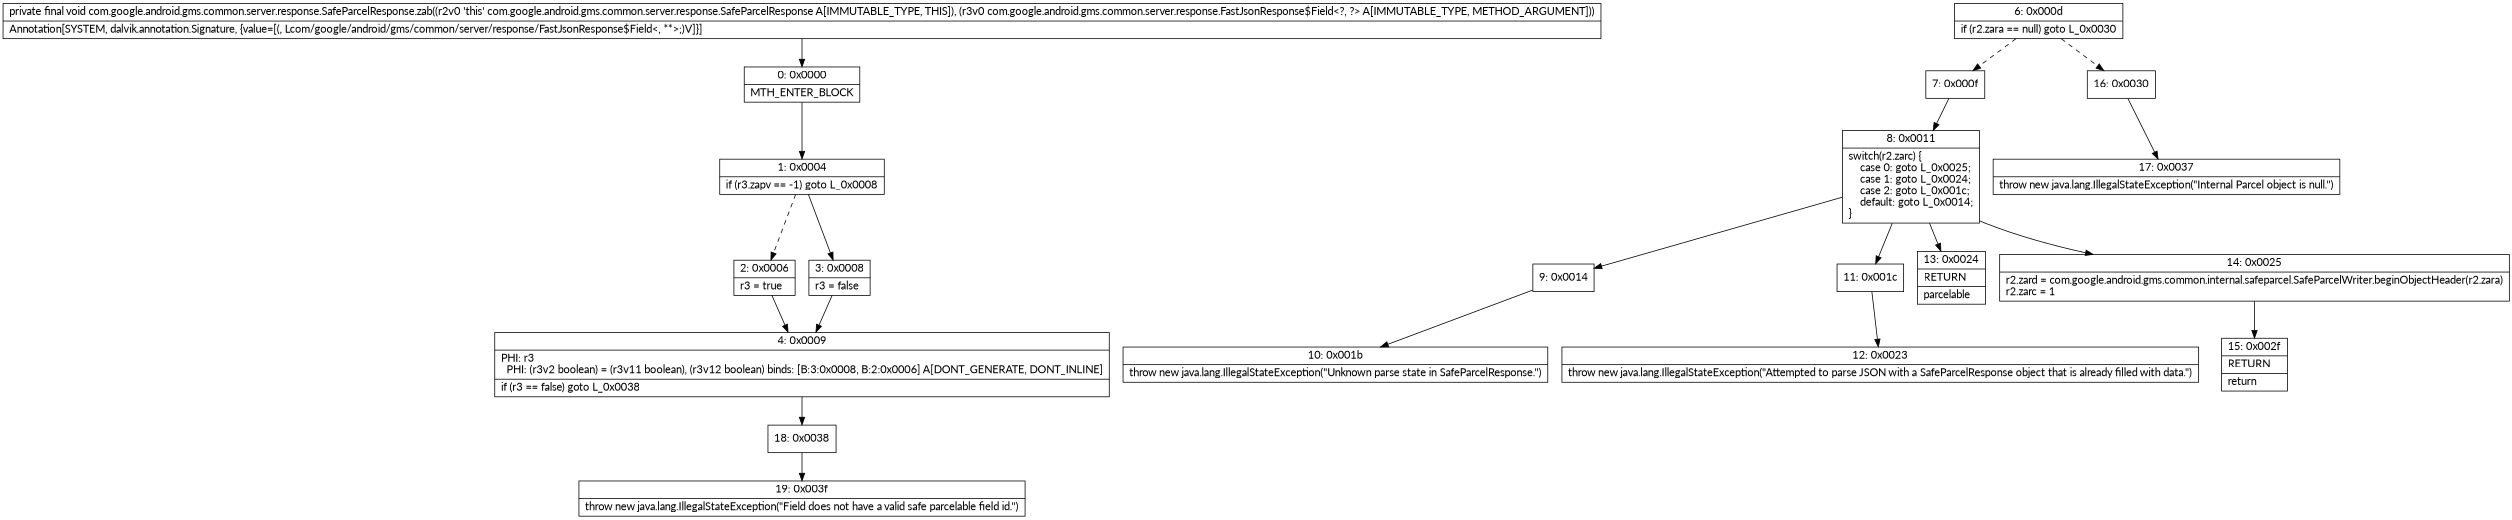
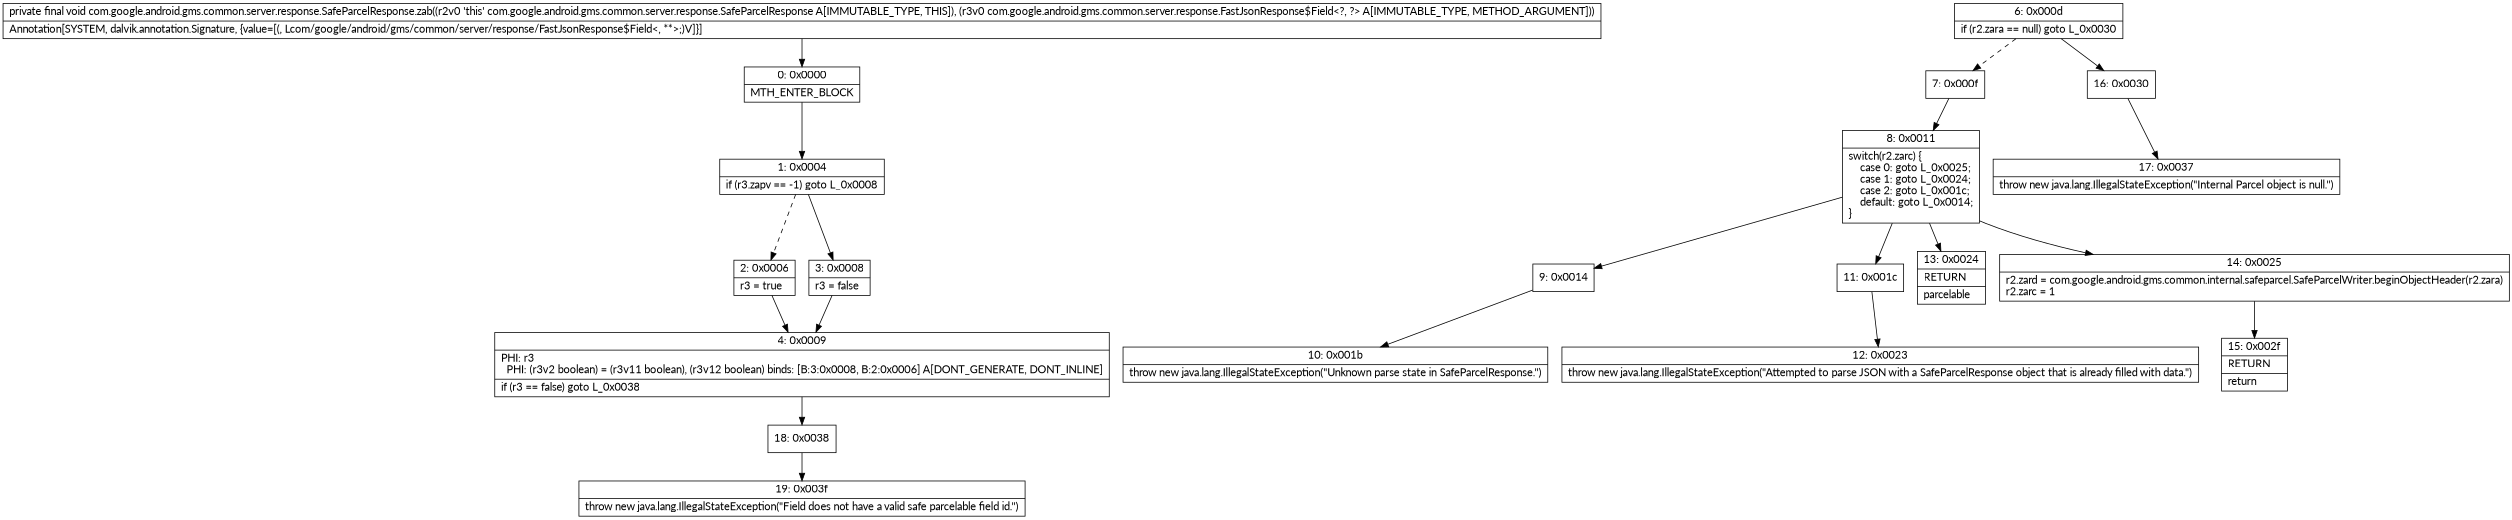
edge "6: 0x000d" -> "16: 0x0030": style dashed -> solid
